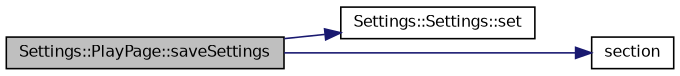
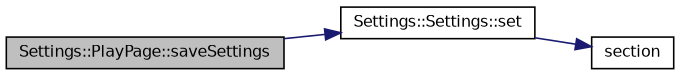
edge "Settings::PlayPage::saveSettings" -> "section": now "Settings::Settings::set" -> "section"
